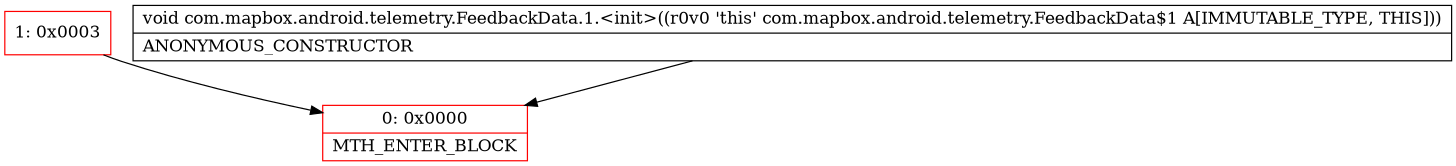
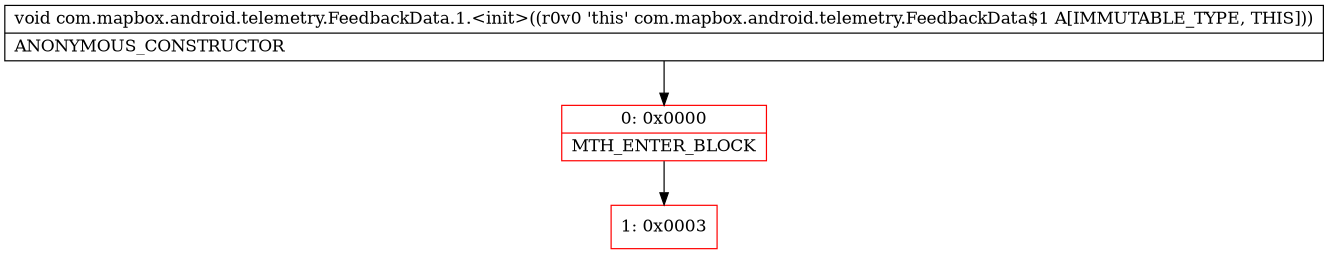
edge "1: 0x0003" -> "0: 0x0000": reversed
